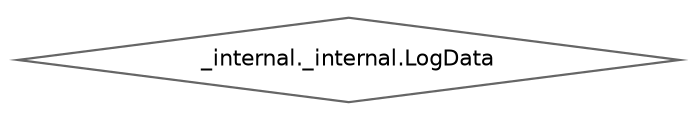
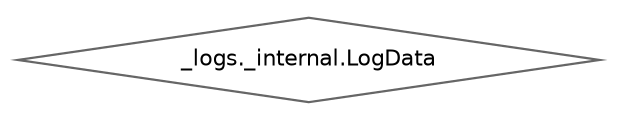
node "_internal._internal.LogData": label "_internal._internal.LogData" -> "_logs._internal.LogData"
